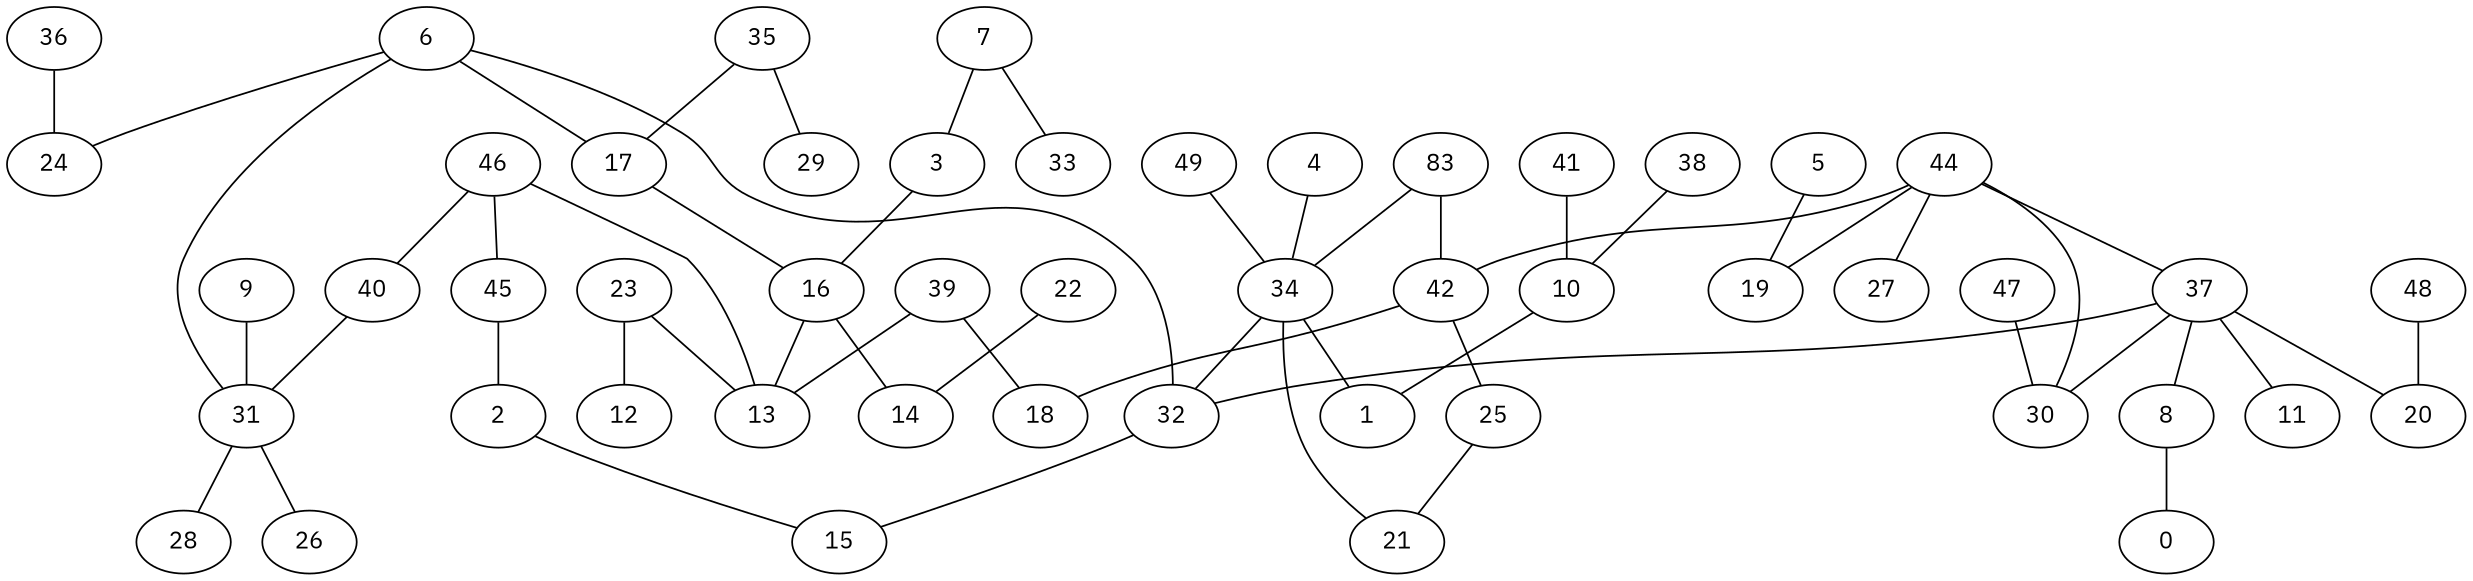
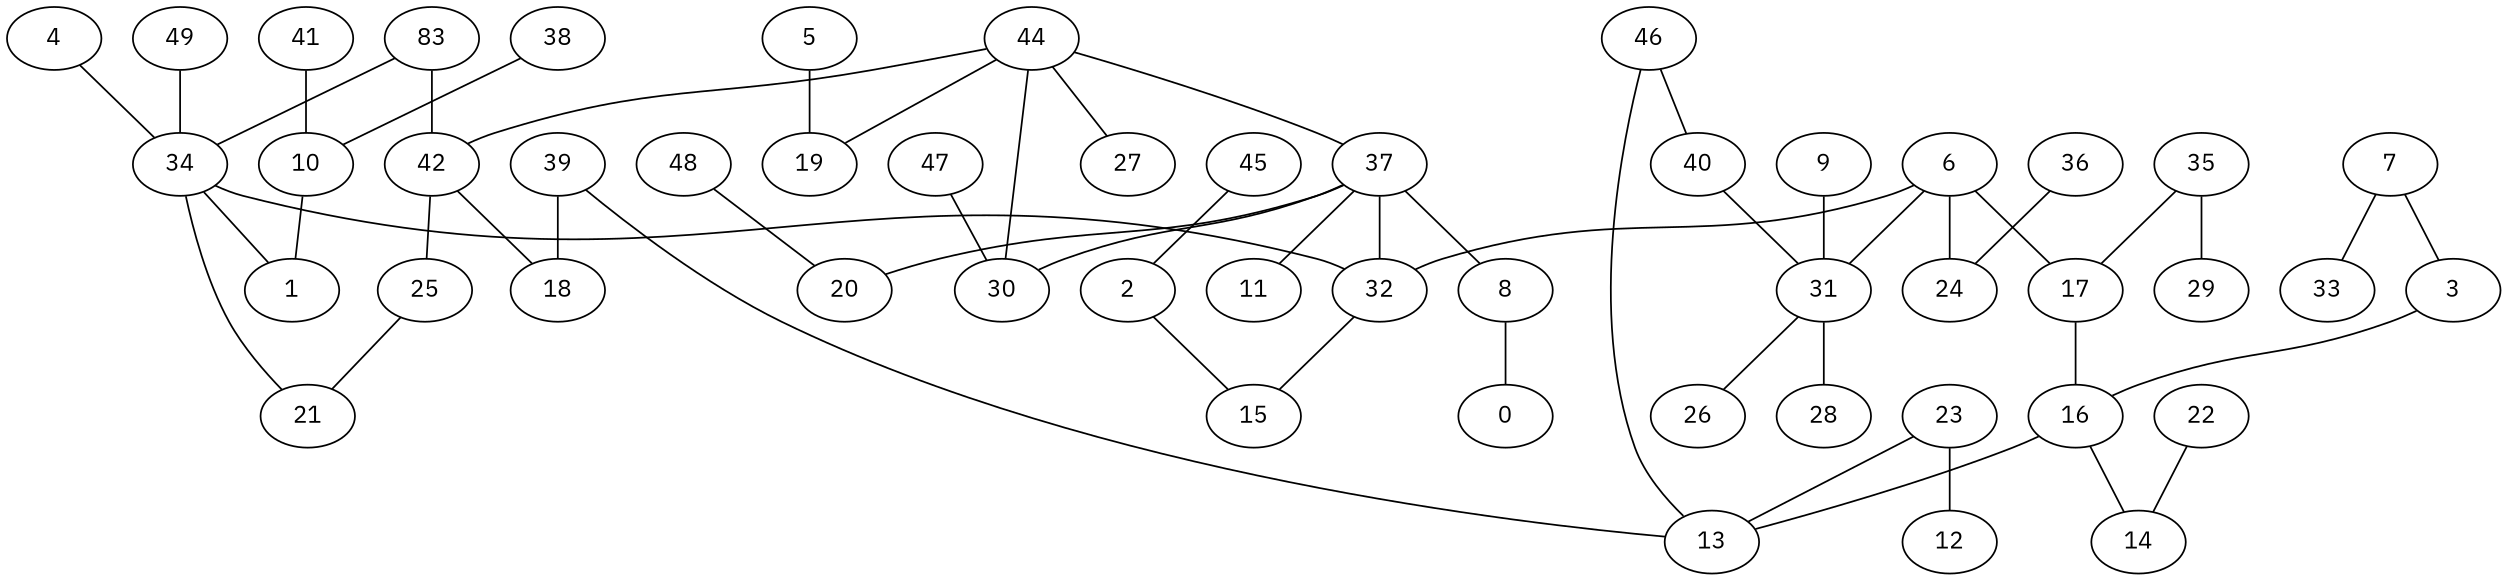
edge "46" -- "45": removed
